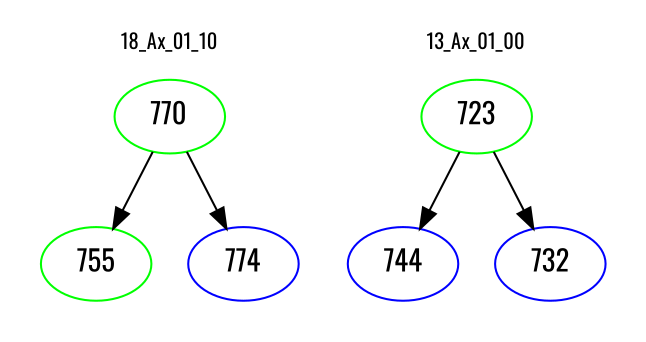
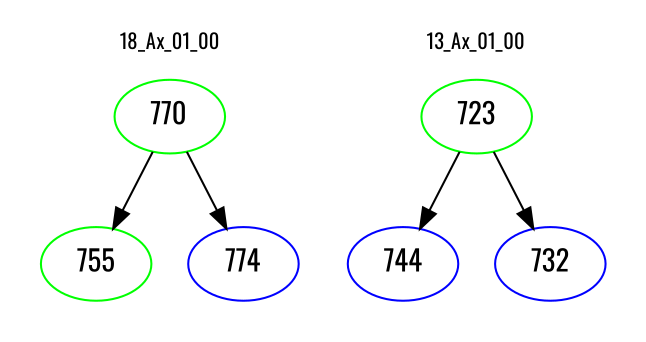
cluster "18_Ax_01_10": label "18_Ax_01_10" -> "18_Ax_01_00"
